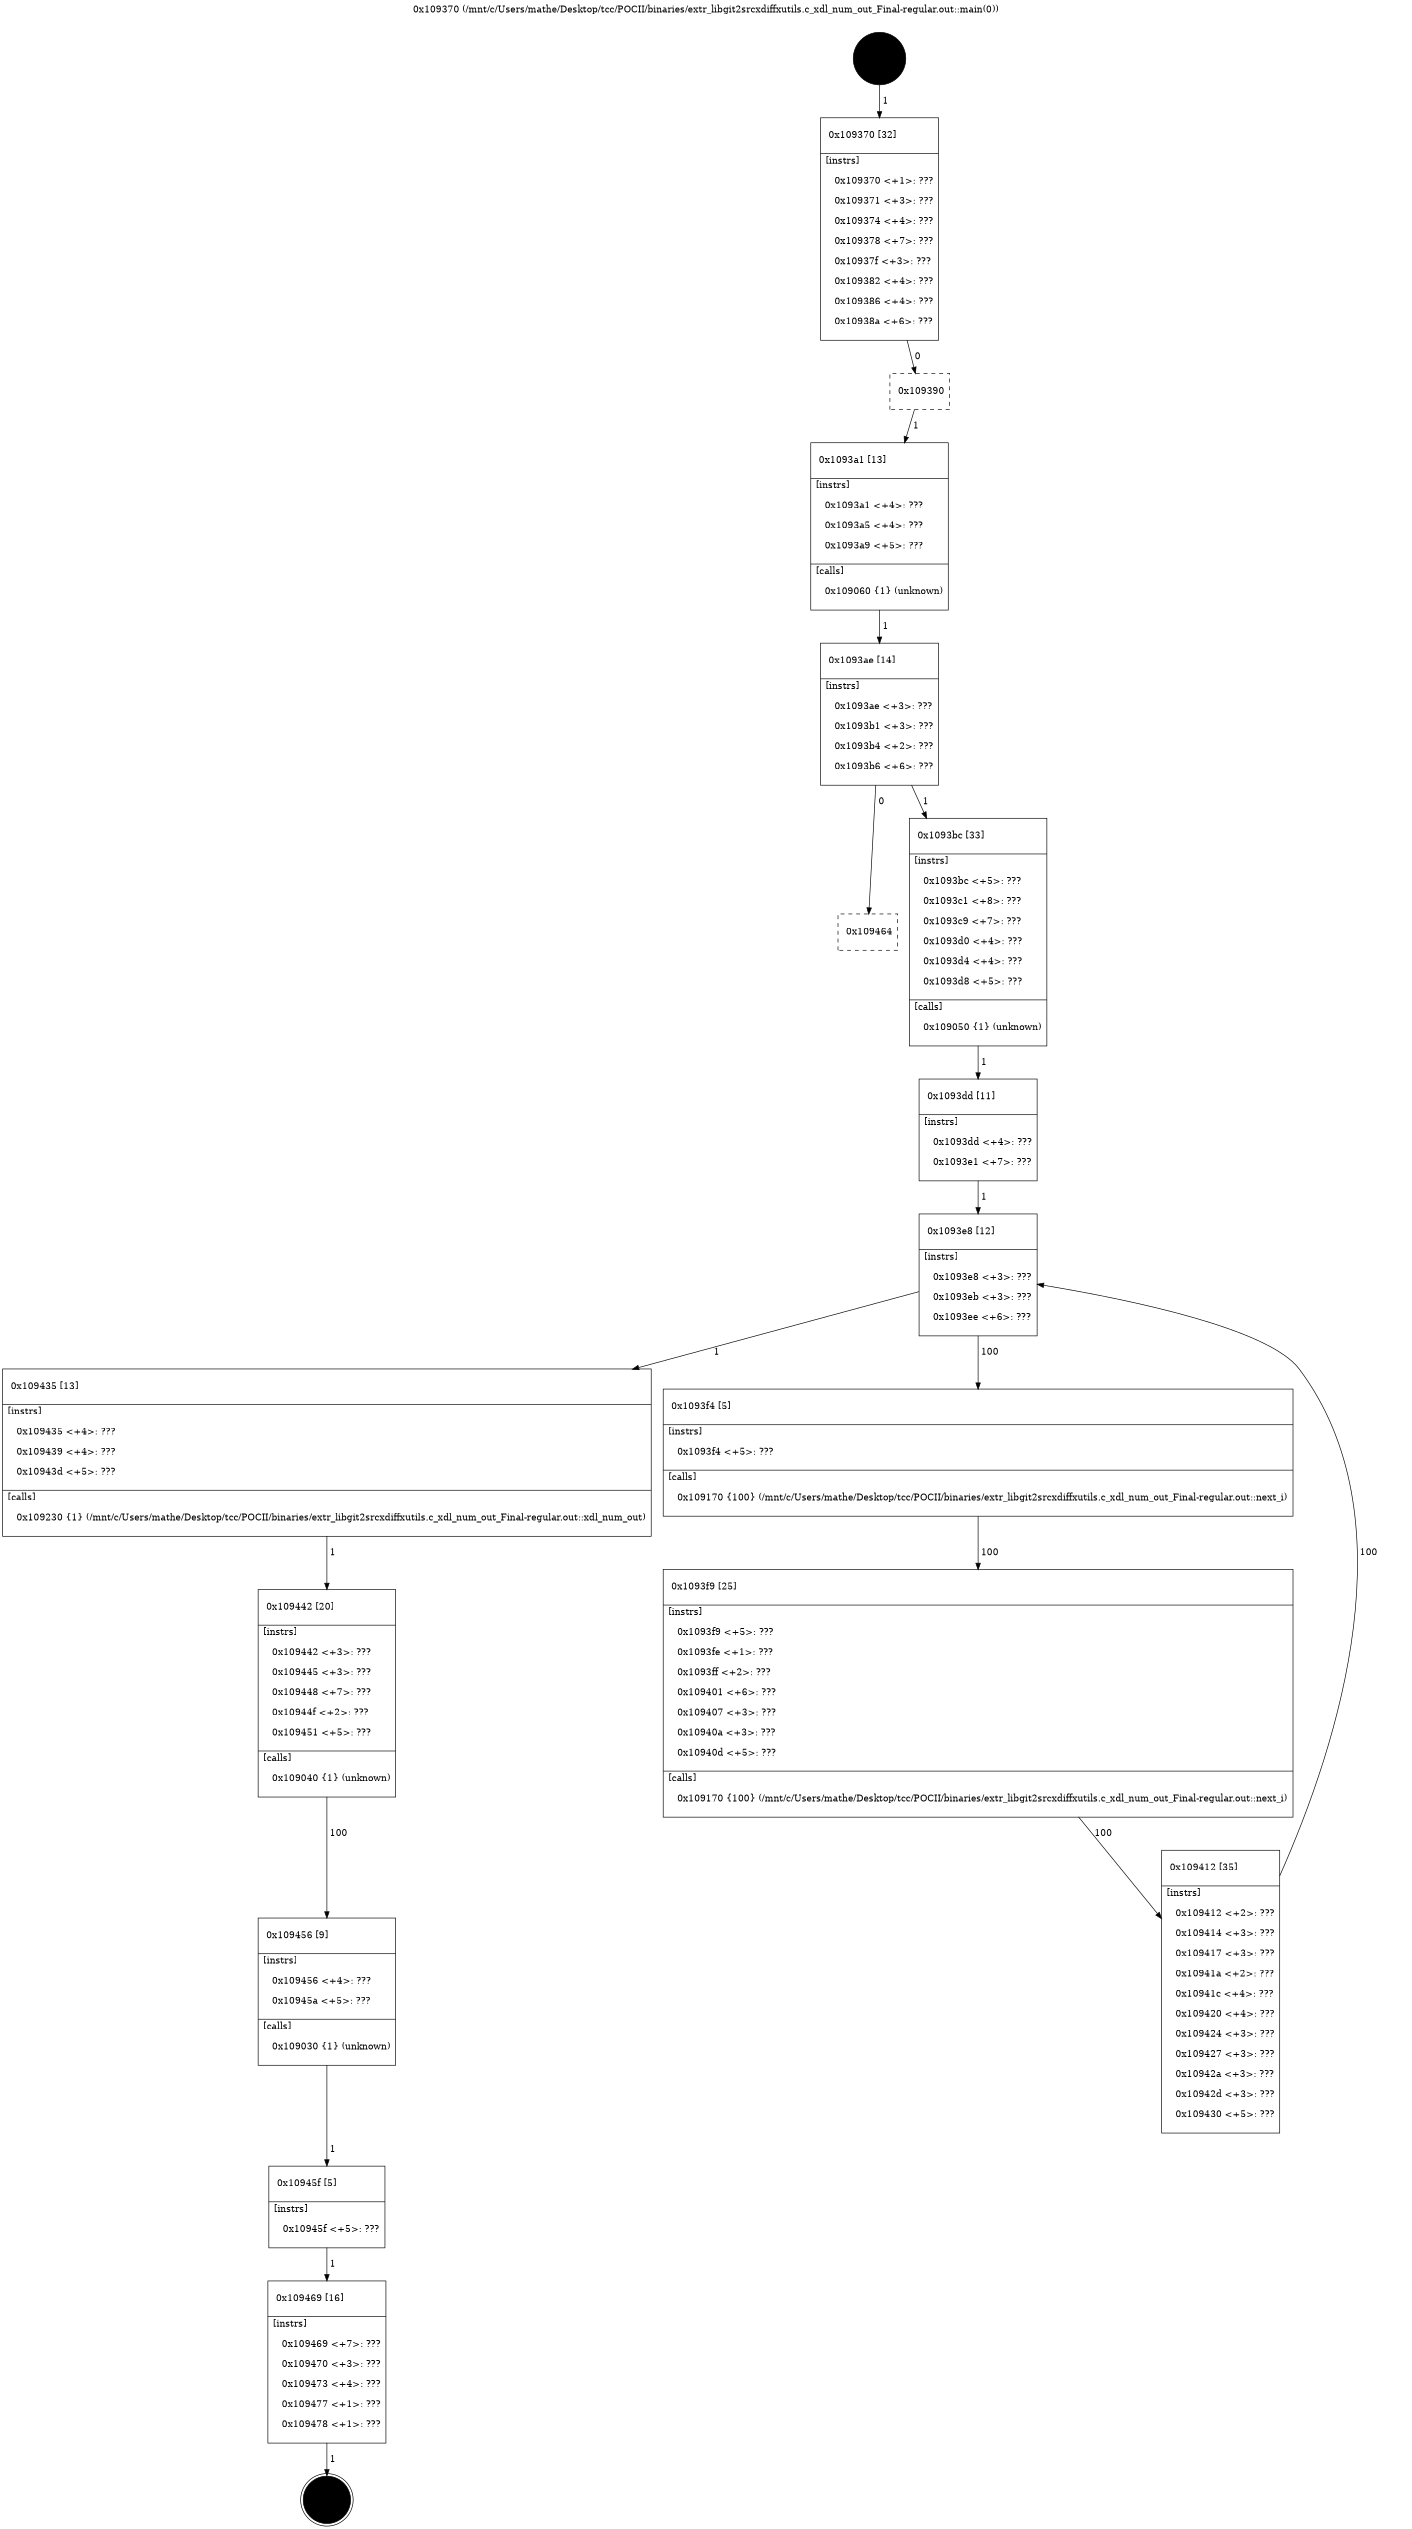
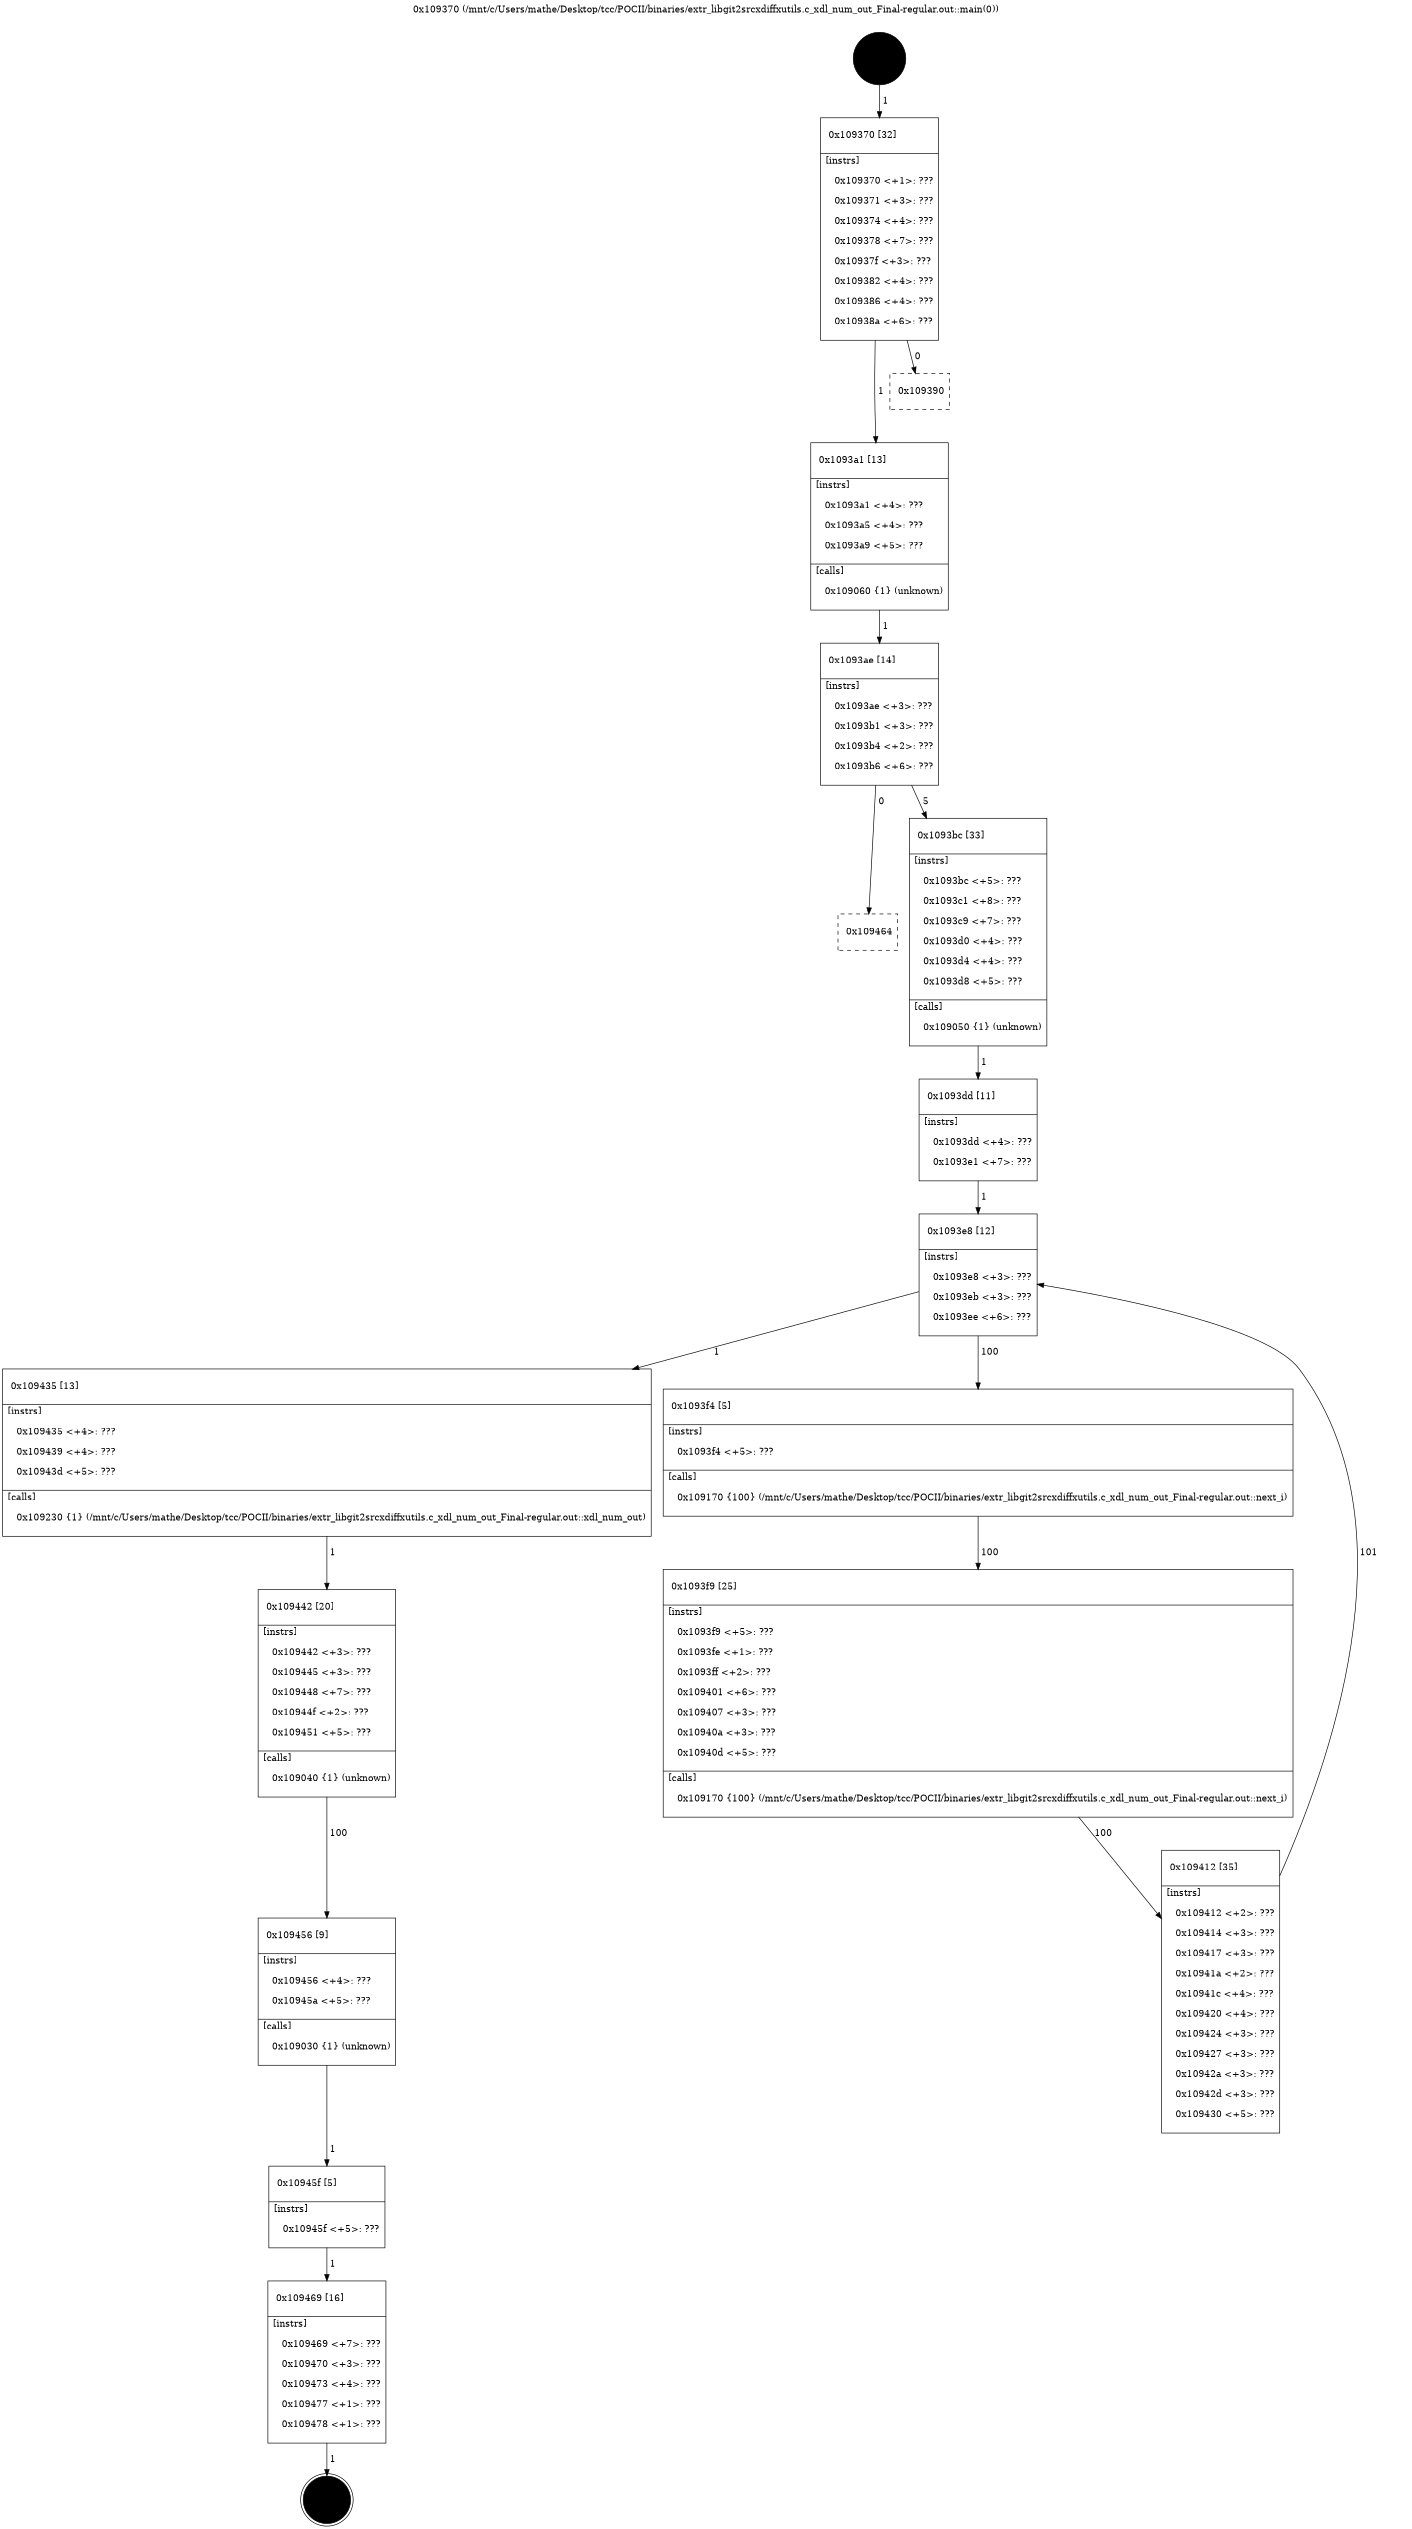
edge "0x109390" -> "0x1093a1 [13]": now "0x109370 [32]" -> "0x1093a1 [13]"
edge "0x1093ae [14]" -> "0x1093bc [33]": label " 1" -> " 5"
edge "0x109412 [35]" -> "0x1093e8 [12]": label " 100" -> " 101"
